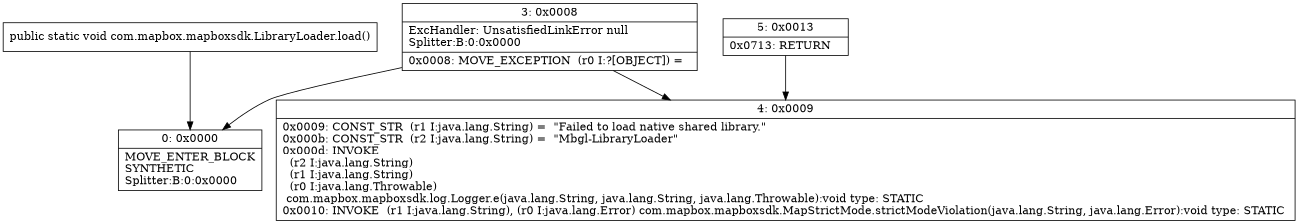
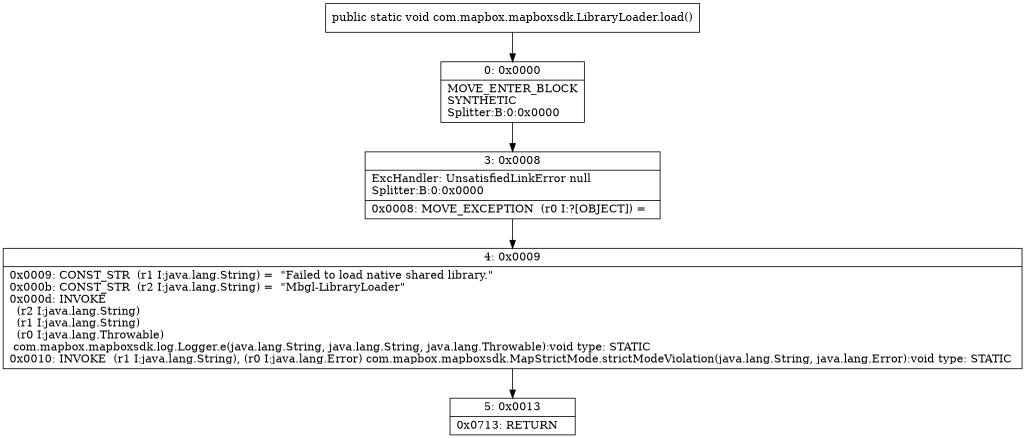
edge "5: 0x0013" -> "4: 0x0009": reversed
edge "3: 0x0008" -> "0: 0x0000": reversed
